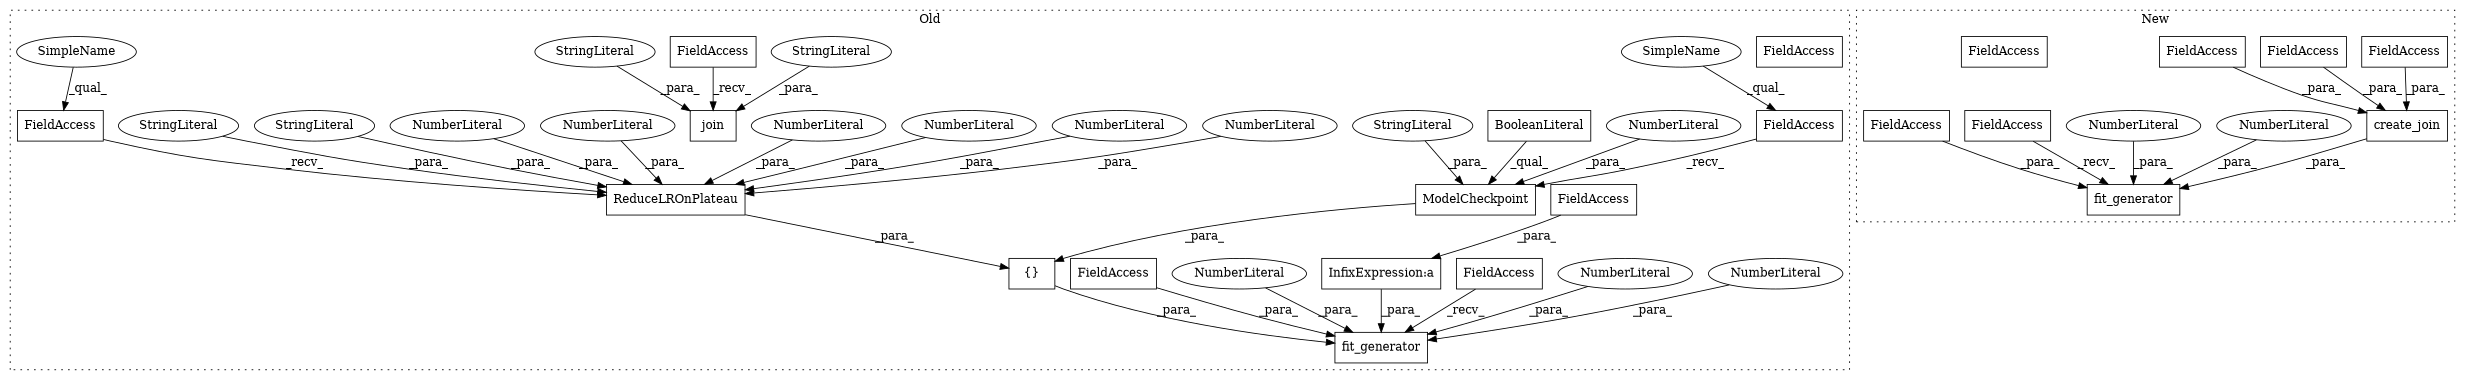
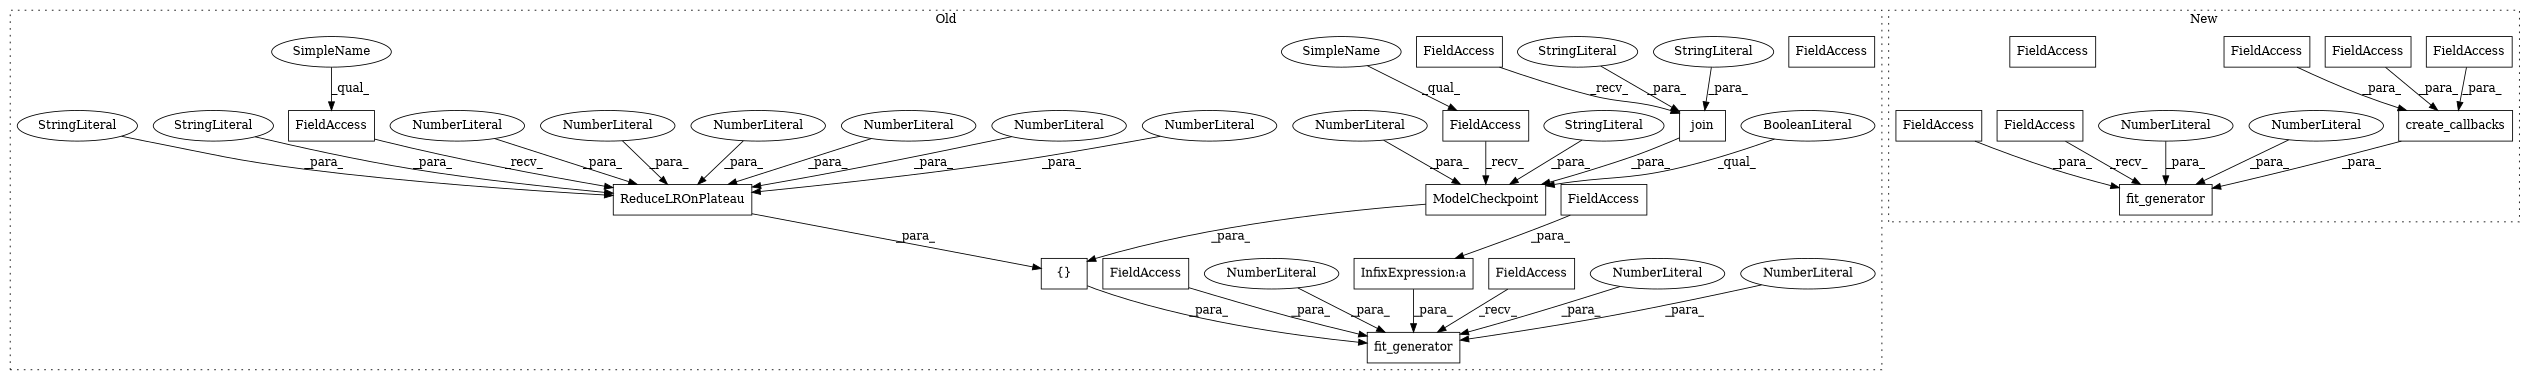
node "BooleanLiteral": shape box -> ellipse
node "create_join": label "create_join" -> "create_callbacks"
edge "join" -> "ModelCheckpoint": added, label "_para_"
